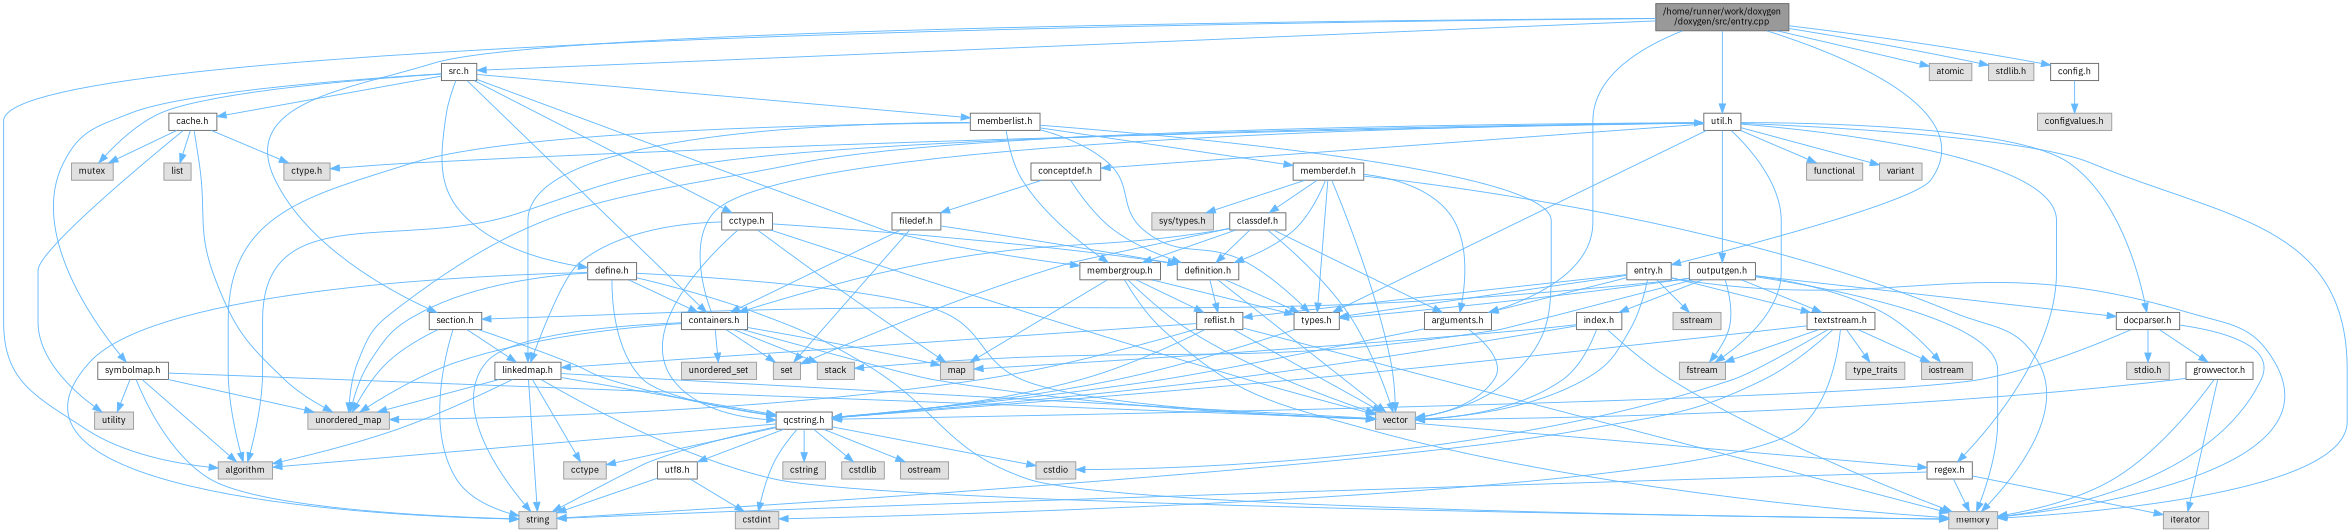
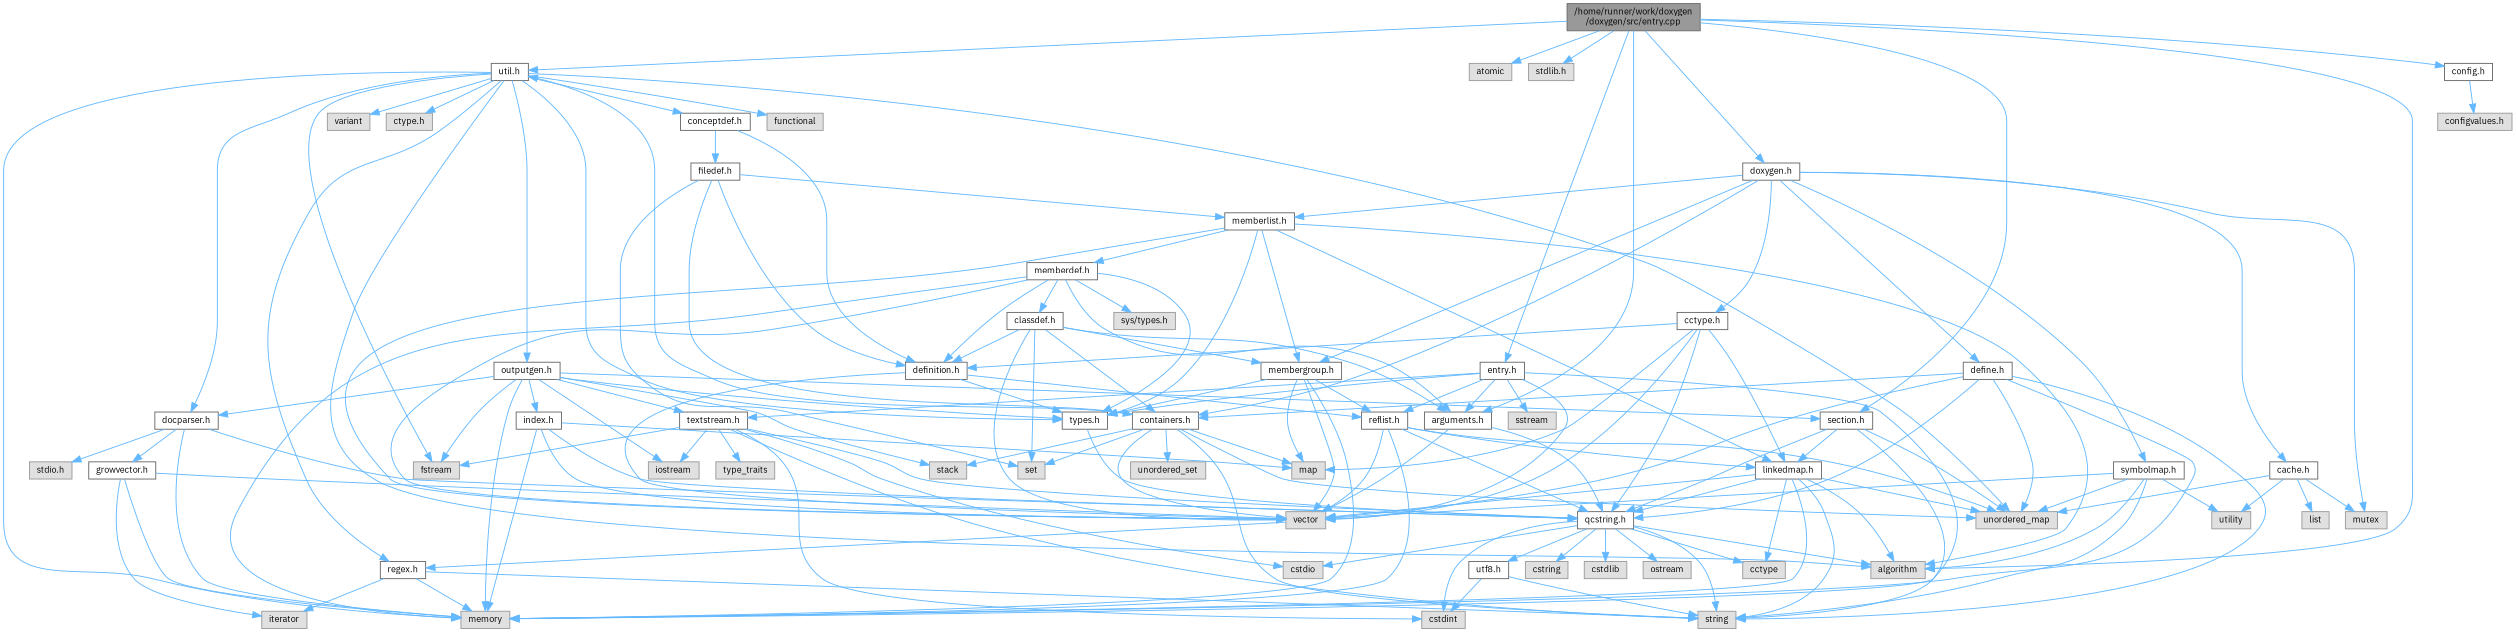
node "src.h": label "src.h" -> "doxygen.h"
edge "cache.h" -> "ctype.h": removed
edge "filedef.h" -> "memberlist.h": added
